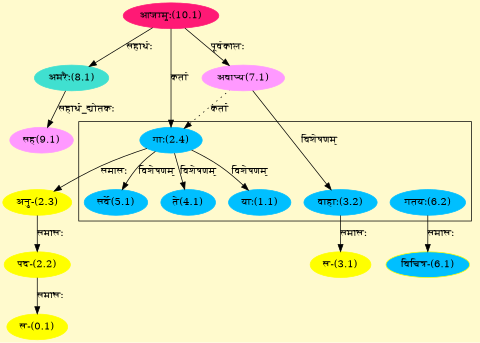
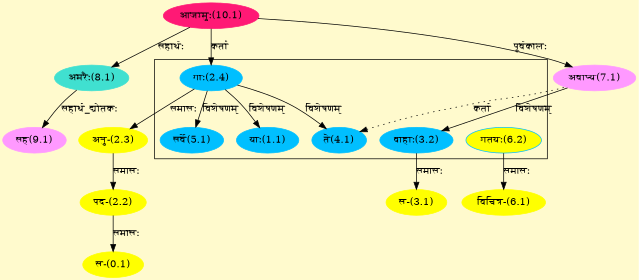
edge "अवाप्य(7.1)" -> "गाः(2.4)": now "अवाप्य(7.1)" -> "ते(4.1)"
node "गतयः(6.2)": fillcolor #00bfff -> #ffff00
node "विचित्र-(6.1)": fillcolor #00bfff -> #ffff00
